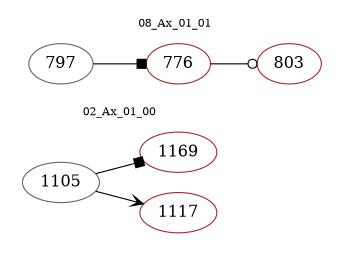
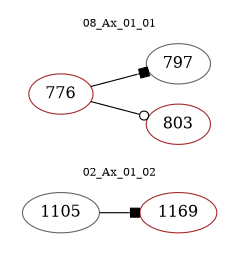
edge "797" -> "776": reversed
cluster "02_Ax_01_00": label "02_Ax_01_00" -> "02_Ax_01_02"
node "1117": removed
